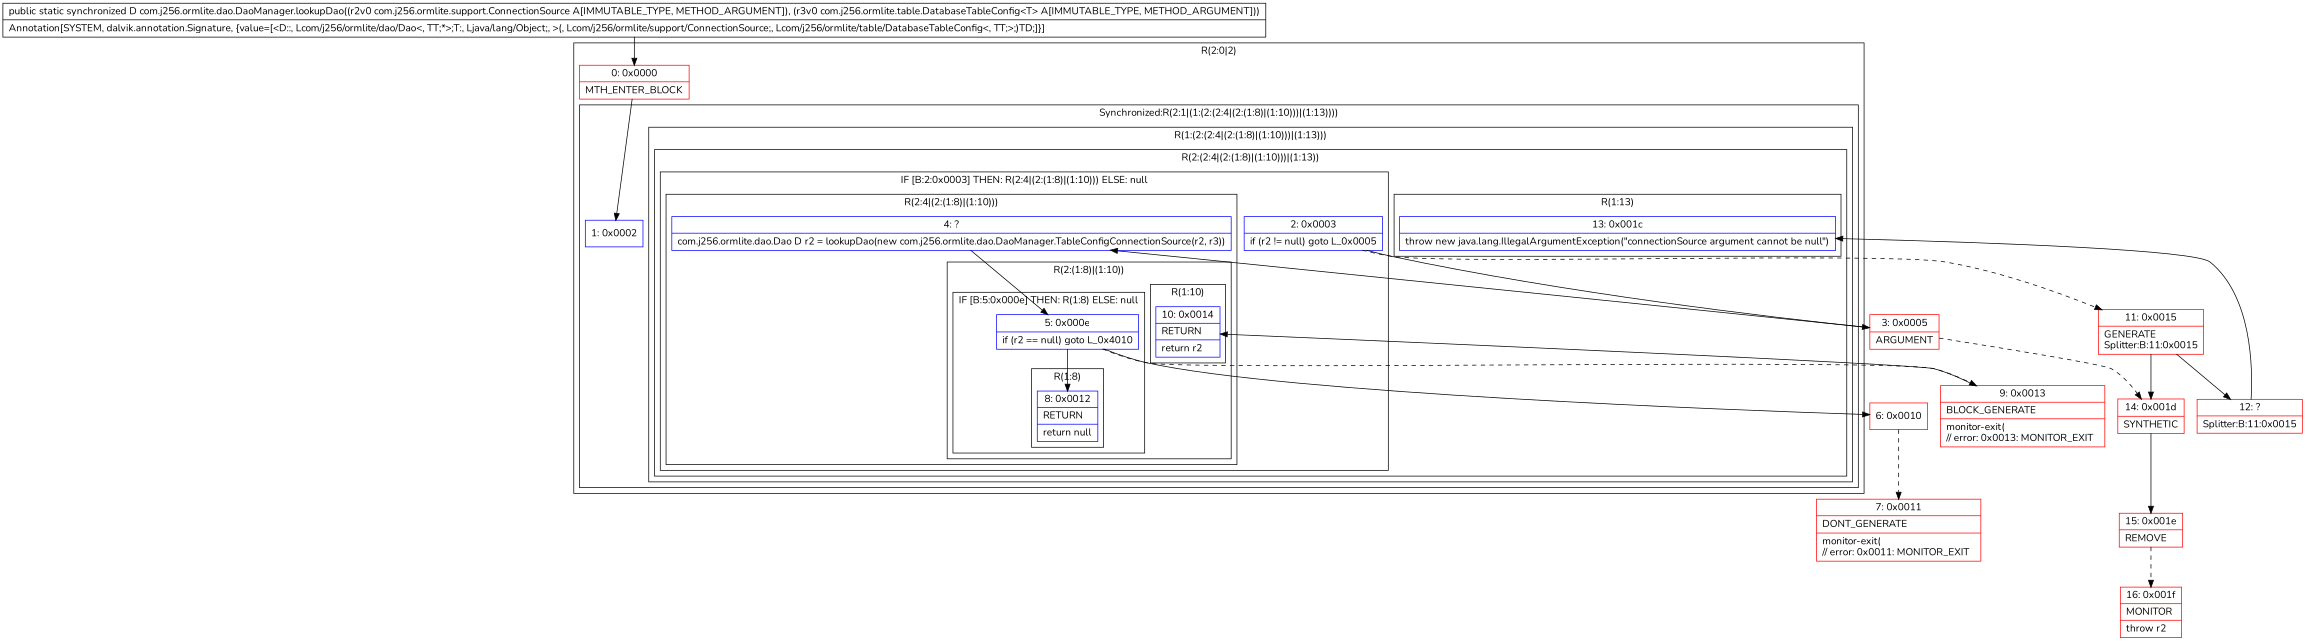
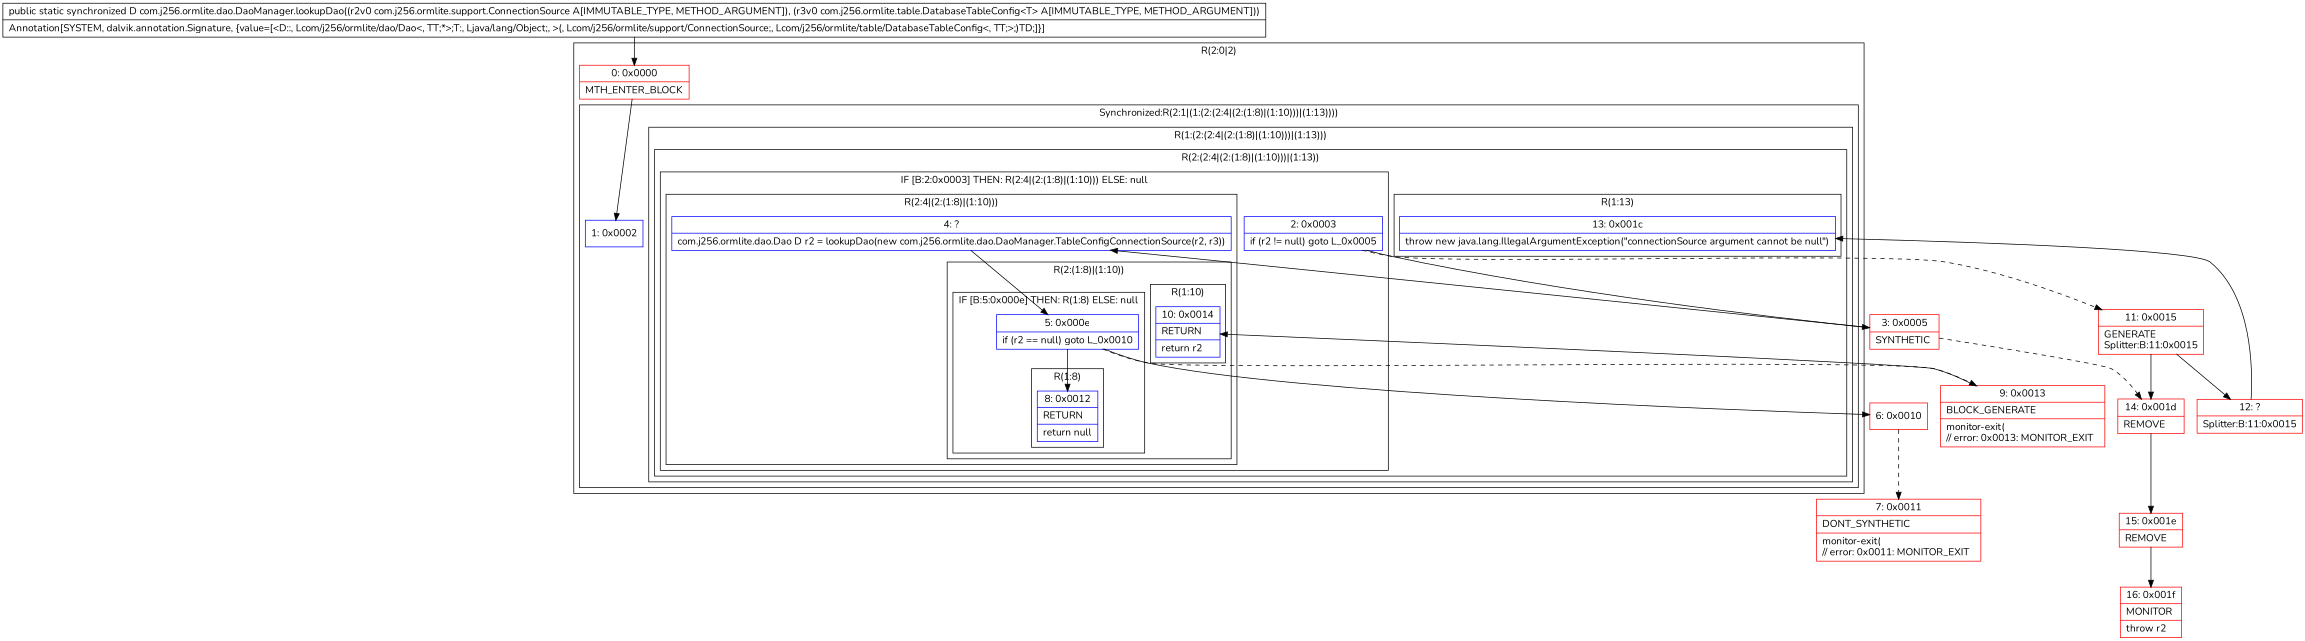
node "5: 0x000e": text "if (r2 == null) goto L_0x4010" -> "if (r2 == null) goto L_0x0010"
node "3: 0x0005": text "ARGUMENT" -> "SYNTHETIC"
node "14: 0x001d": text "SYNTHETIC" -> "REMOVE"
node "7: 0x0011": text "DONT_GENERATE" -> "DONT_SYNTHETIC"
edge "15: 0x001e" -> "16: 0x001f": style dashed -> solid
